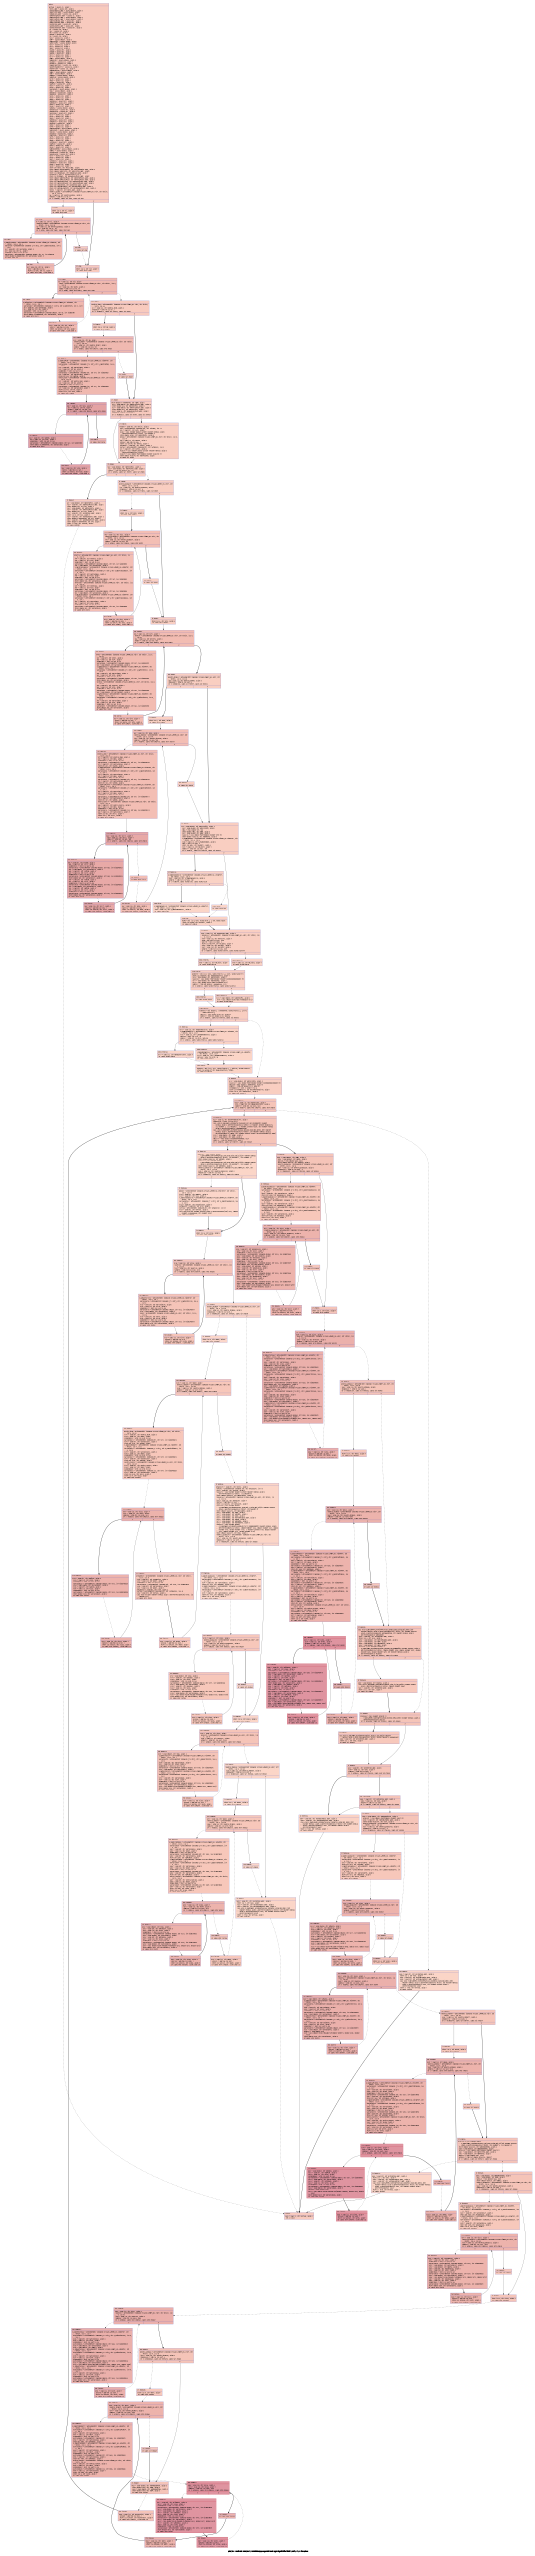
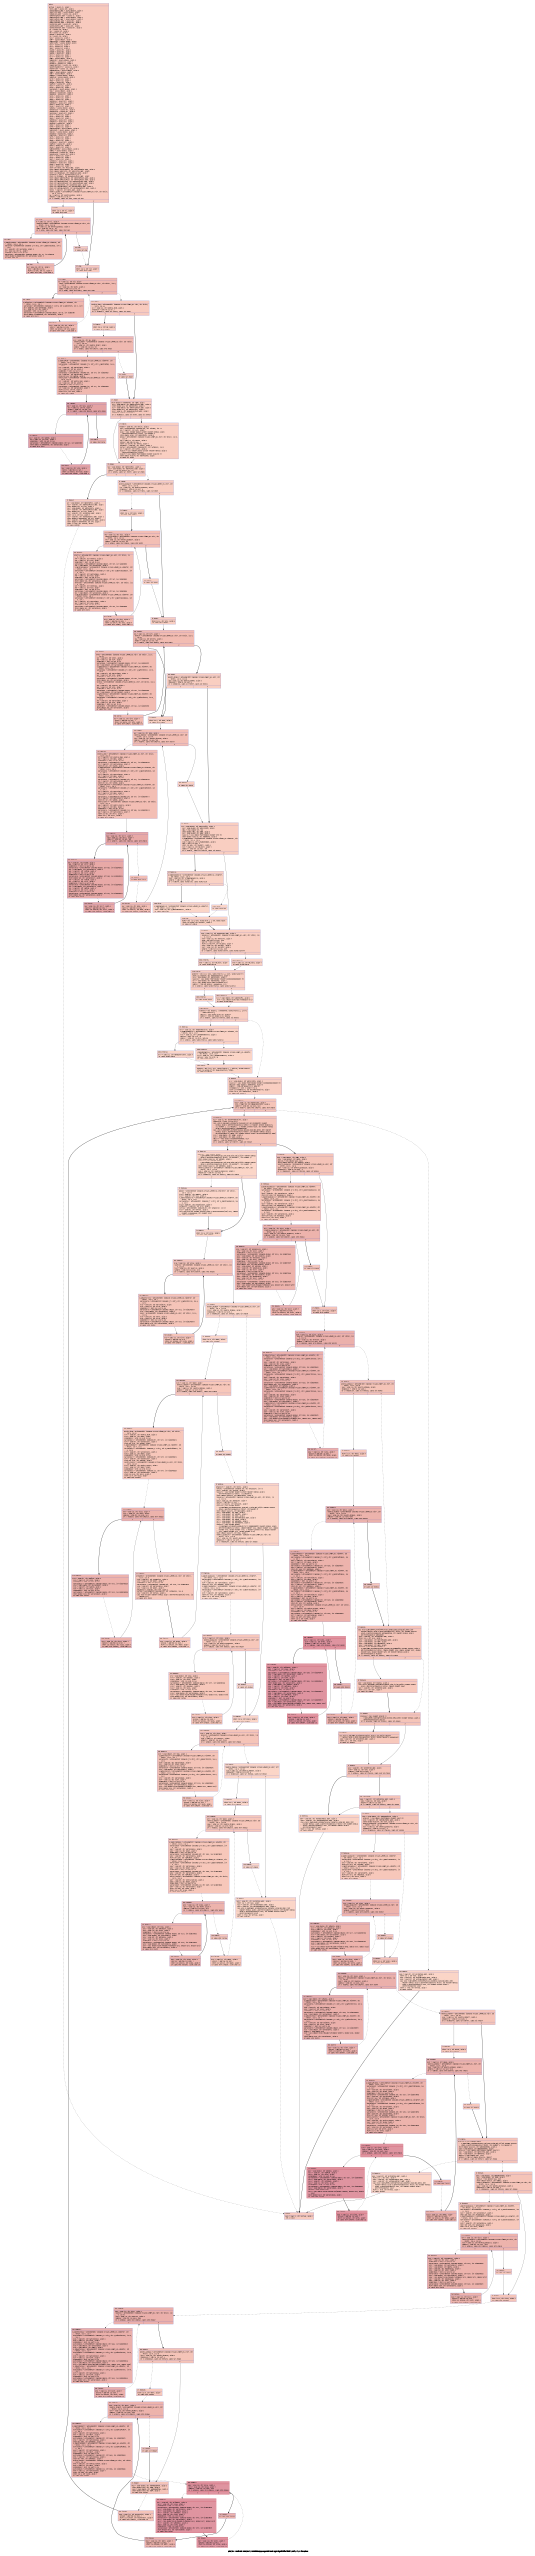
edge "for.cond75:" -> "for.body78:": now "for.cond75:" -> "if.then97:"
